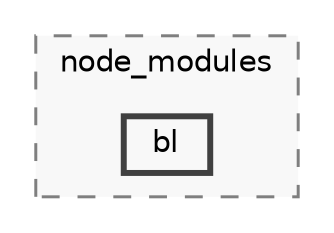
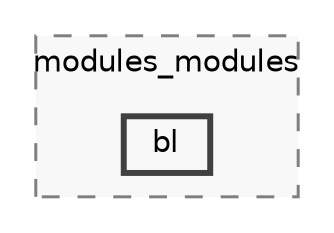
cluster "node_modules": label "node_modules" -> "modules_modules"
